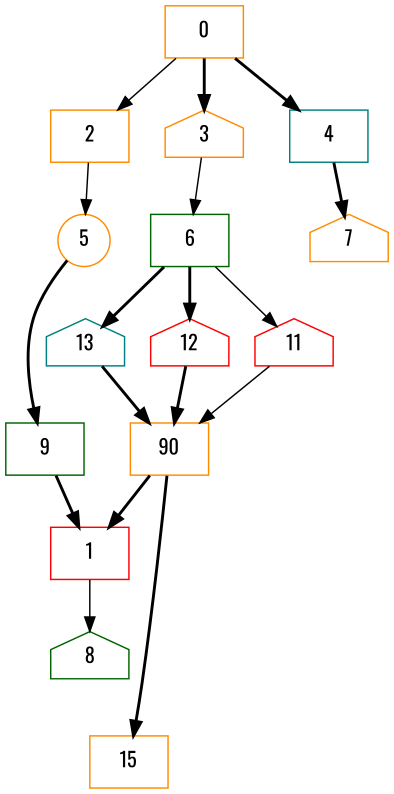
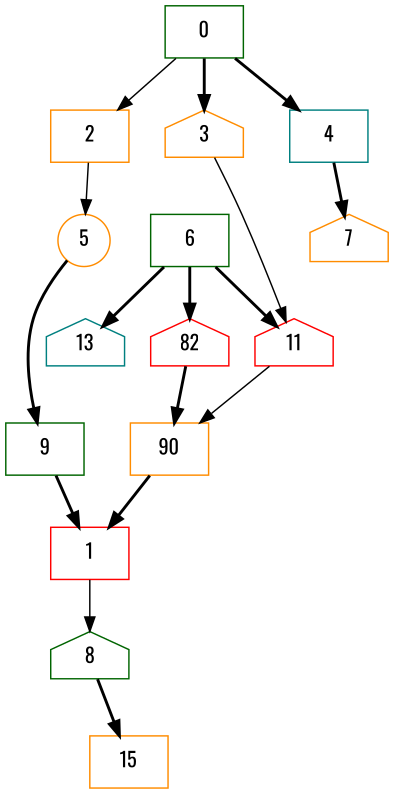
node "0": color darkorange -> darkgreen
edge "3" -> "6": now "3" -> "11"
edge "6" -> "11": style solid -> bold
node "12": label "12" -> "82"
edge "13" -> "90": removed
edge "90" -> "15": now "8" -> "15"
